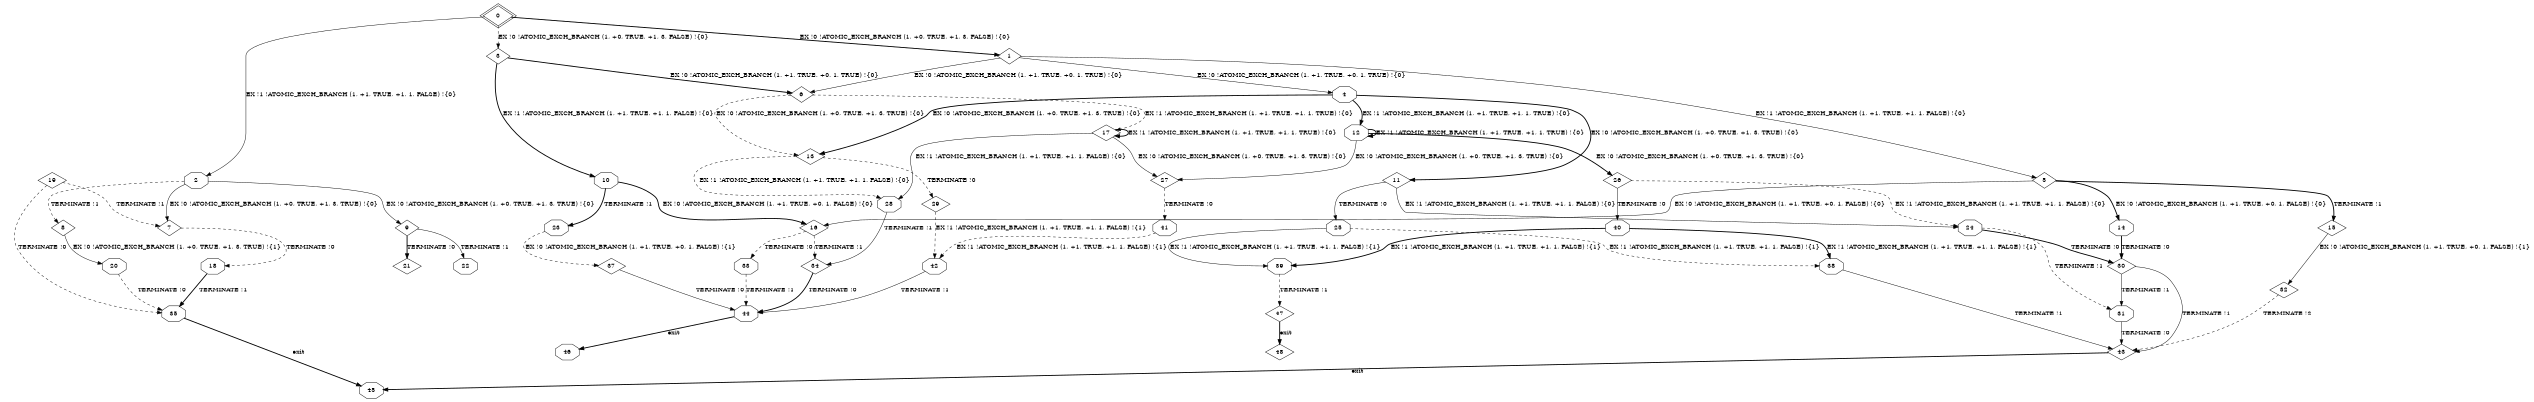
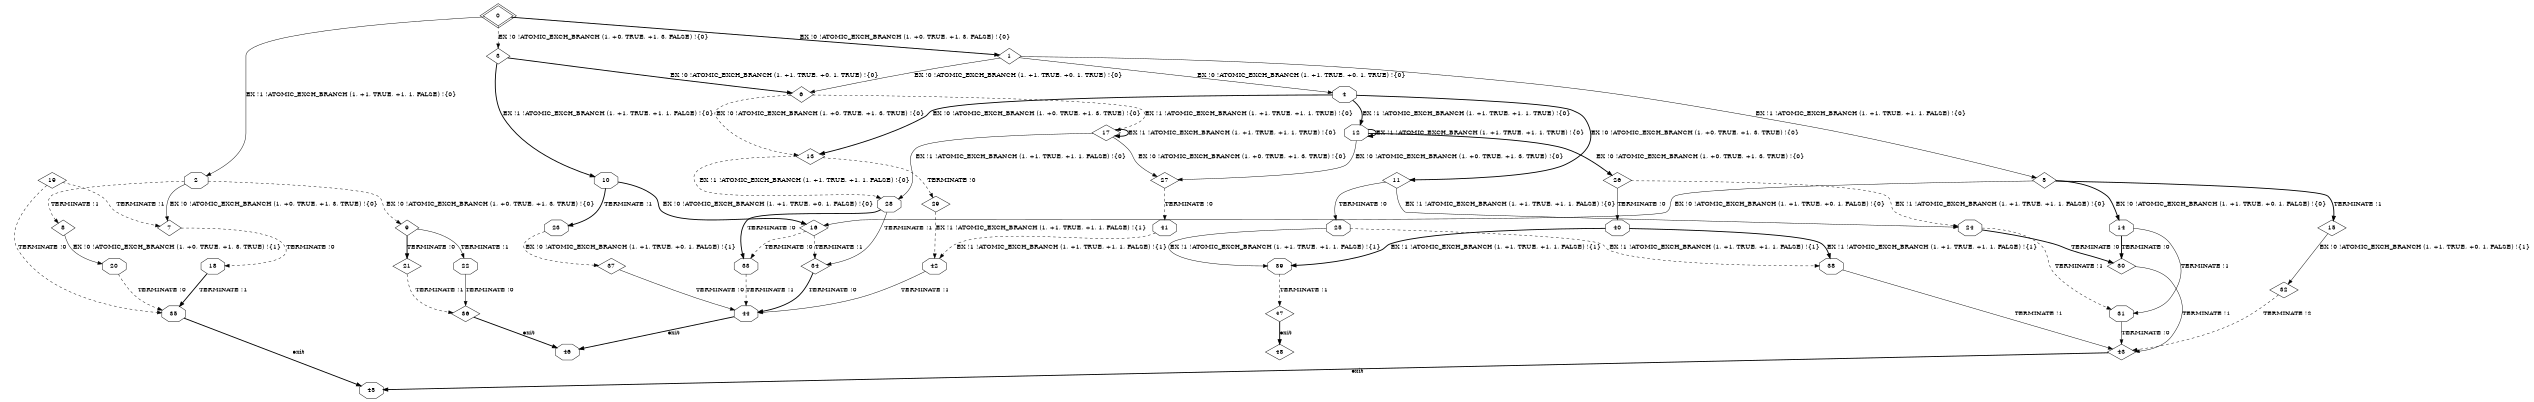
edge "2" -> "9": style solid -> dashed
edge "28" -> "33": added, label "TERMINATE !0"
edge "30" -> "31": now "14" -> "31"
node "36": added
